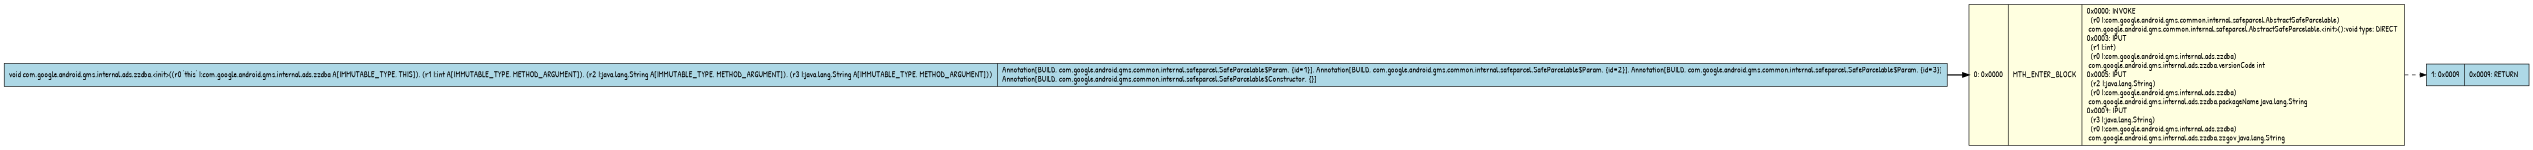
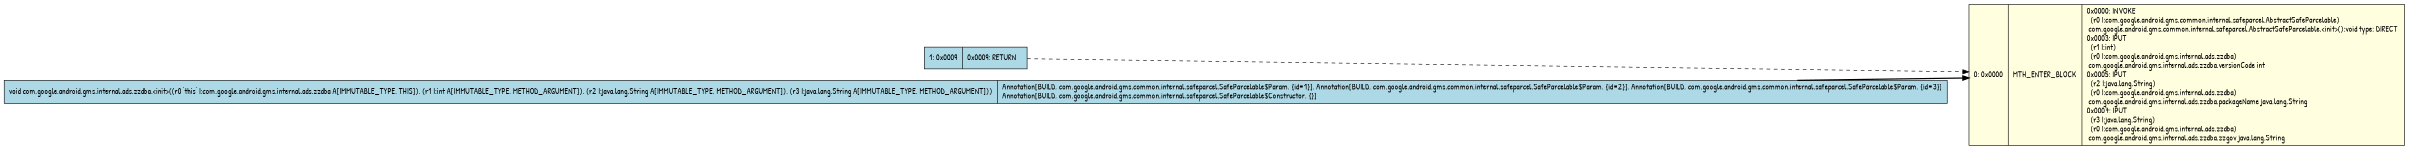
edge "0: 0x0000" -> "1: 0x0009": reversed
